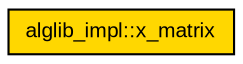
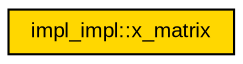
node "alglib_impl::x_matrix": label "alglib_impl::x_matrix" -> "impl_impl::x_matrix"
